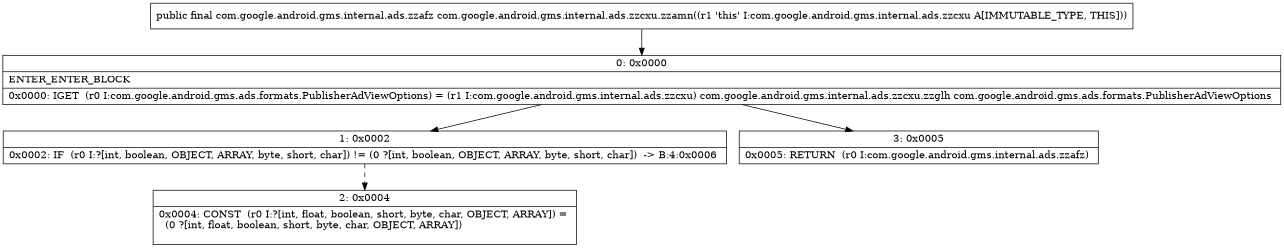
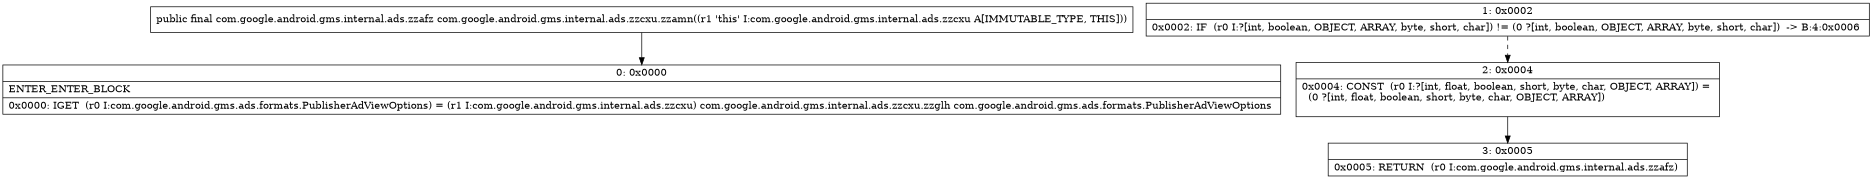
edge "0: 0x0000" -> "1: 0x0002": removed
edge "0: 0x0000" -> "3: 0x0005": now "2: 0x0004" -> "3: 0x0005"
